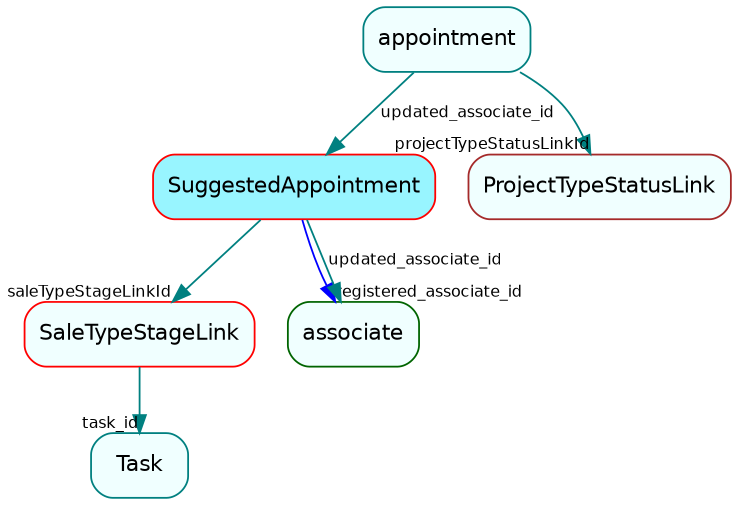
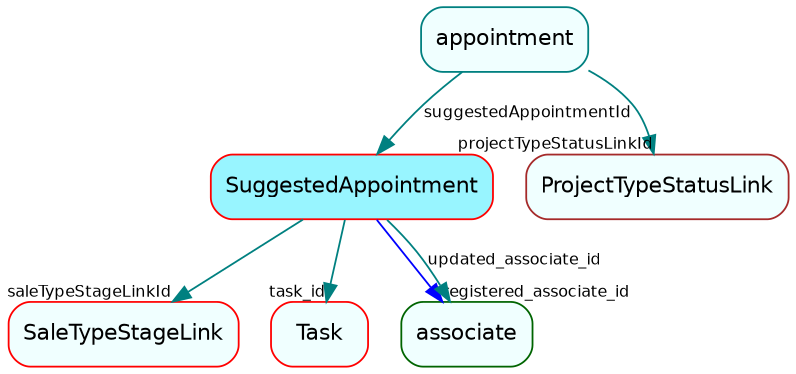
edge "appointment" -> "SuggestedAppointment": label "updated_associate_id" -> "suggestedAppointmentId"
edge "SaleTypeStageLink" -> "Task": now "SuggestedAppointment" -> "Task"
node "Task": color teal -> red
